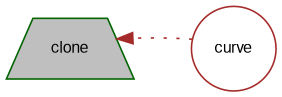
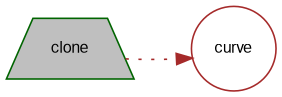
edge "curve" -> "clone": reversed
